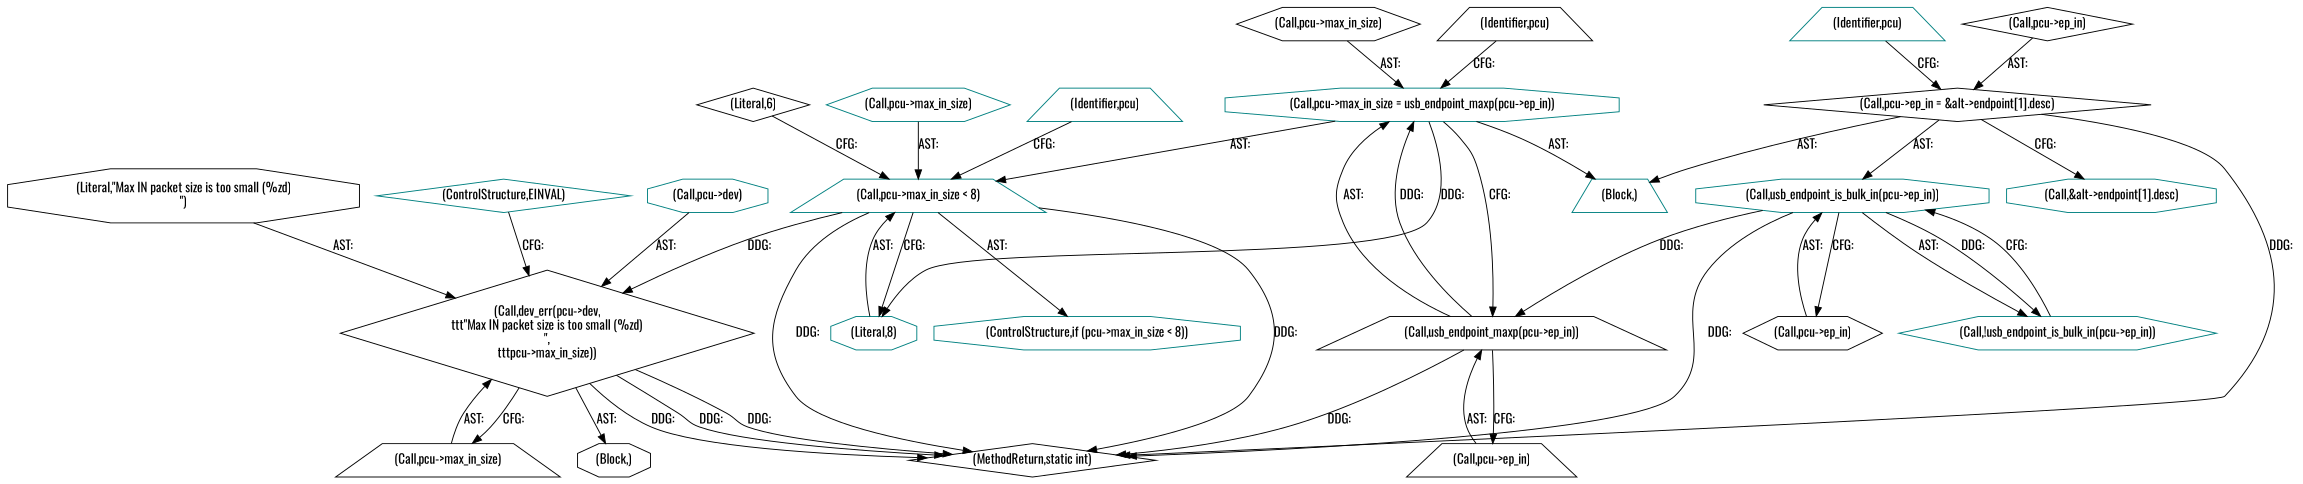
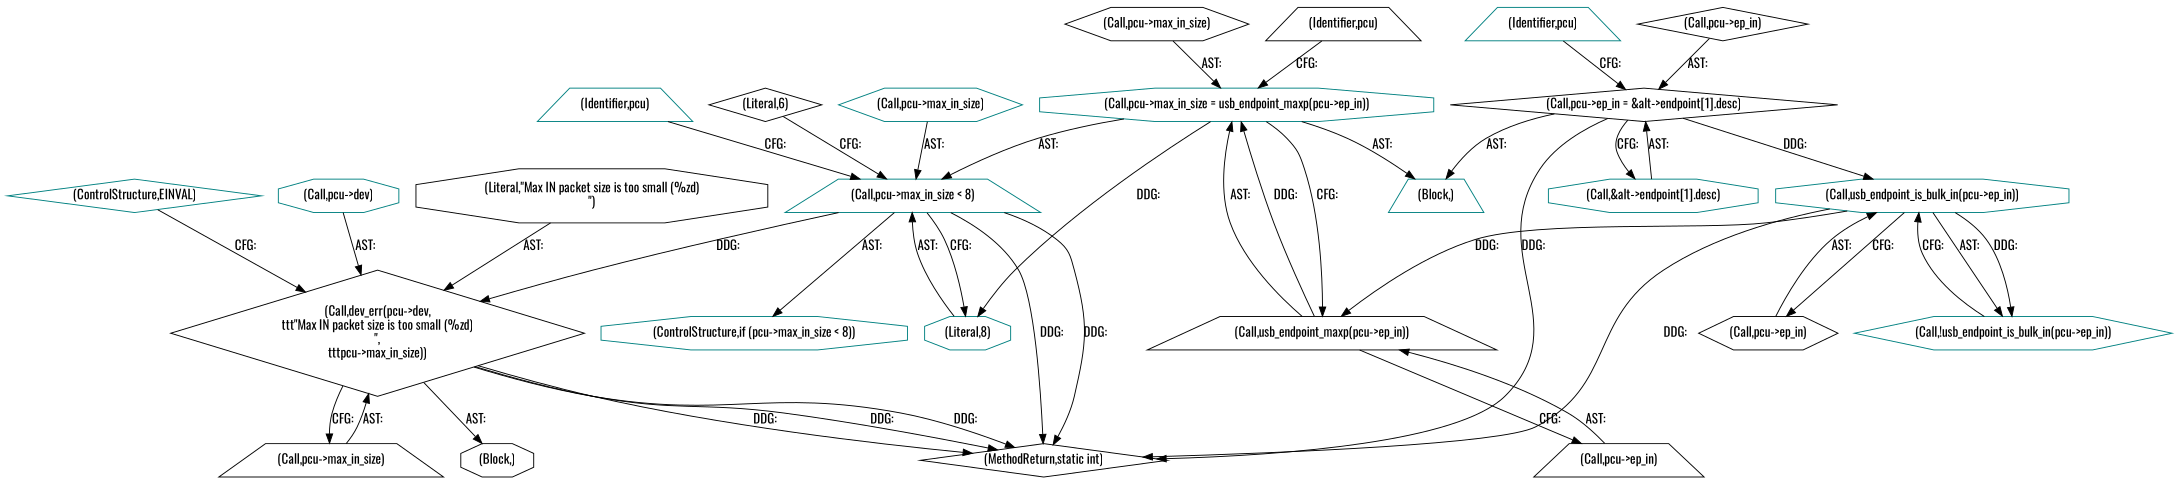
edge "(Call,pcu->ep_in = &alt->endpoint[1].desc)" -> "(Call,usb_endpoint_is_bulk_in(pcu->ep_in))": label "AST: " -> "DDG: "
edge "(Call,&alt->endpoint[1].desc)" -> "(Call,pcu->ep_in = &alt->endpoint[1].desc)": added, label "AST:"
edge "(Call,usb_endpoint_maxp(pcu->ep_in))" -> "(MethodReturn,static int)": removed, label "DDG:"
